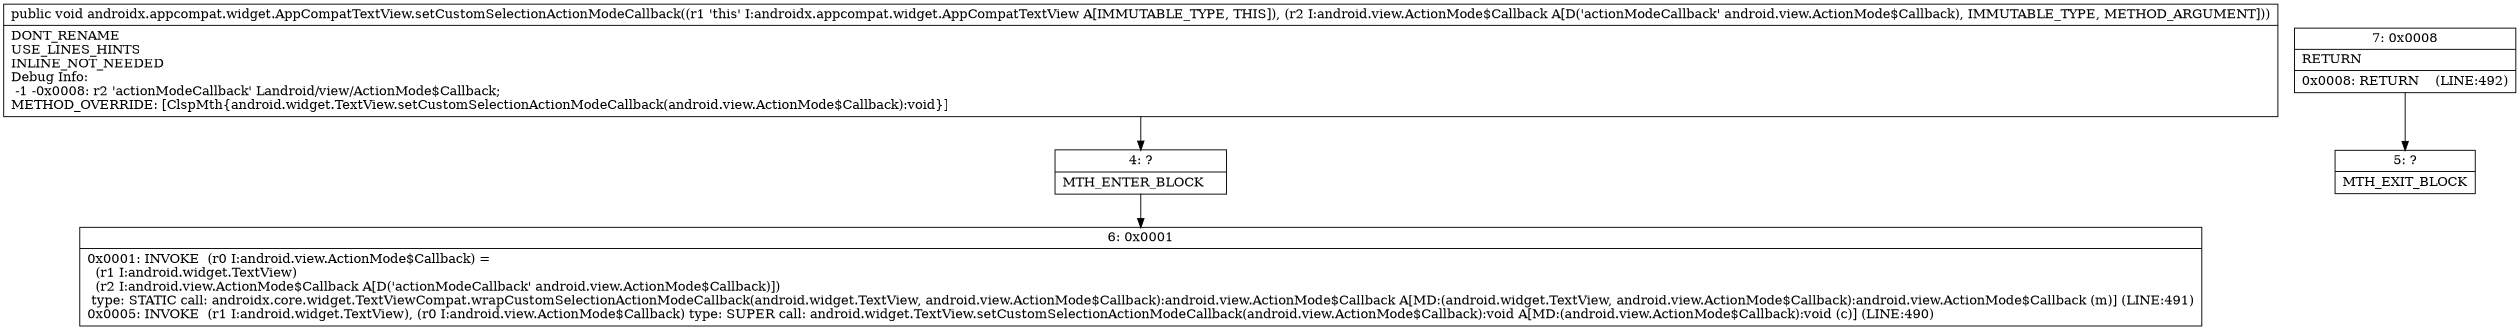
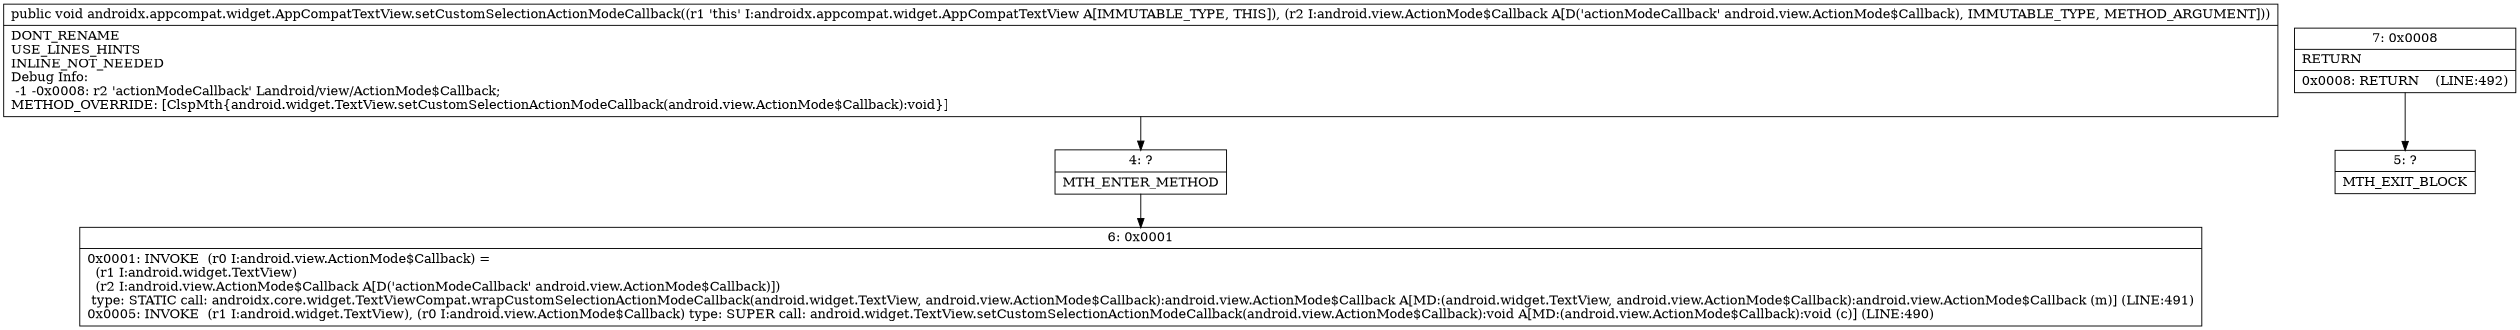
node "4: ?": text "MTH_ENTER_BLOCK" -> "MTH_ENTER_METHOD"
